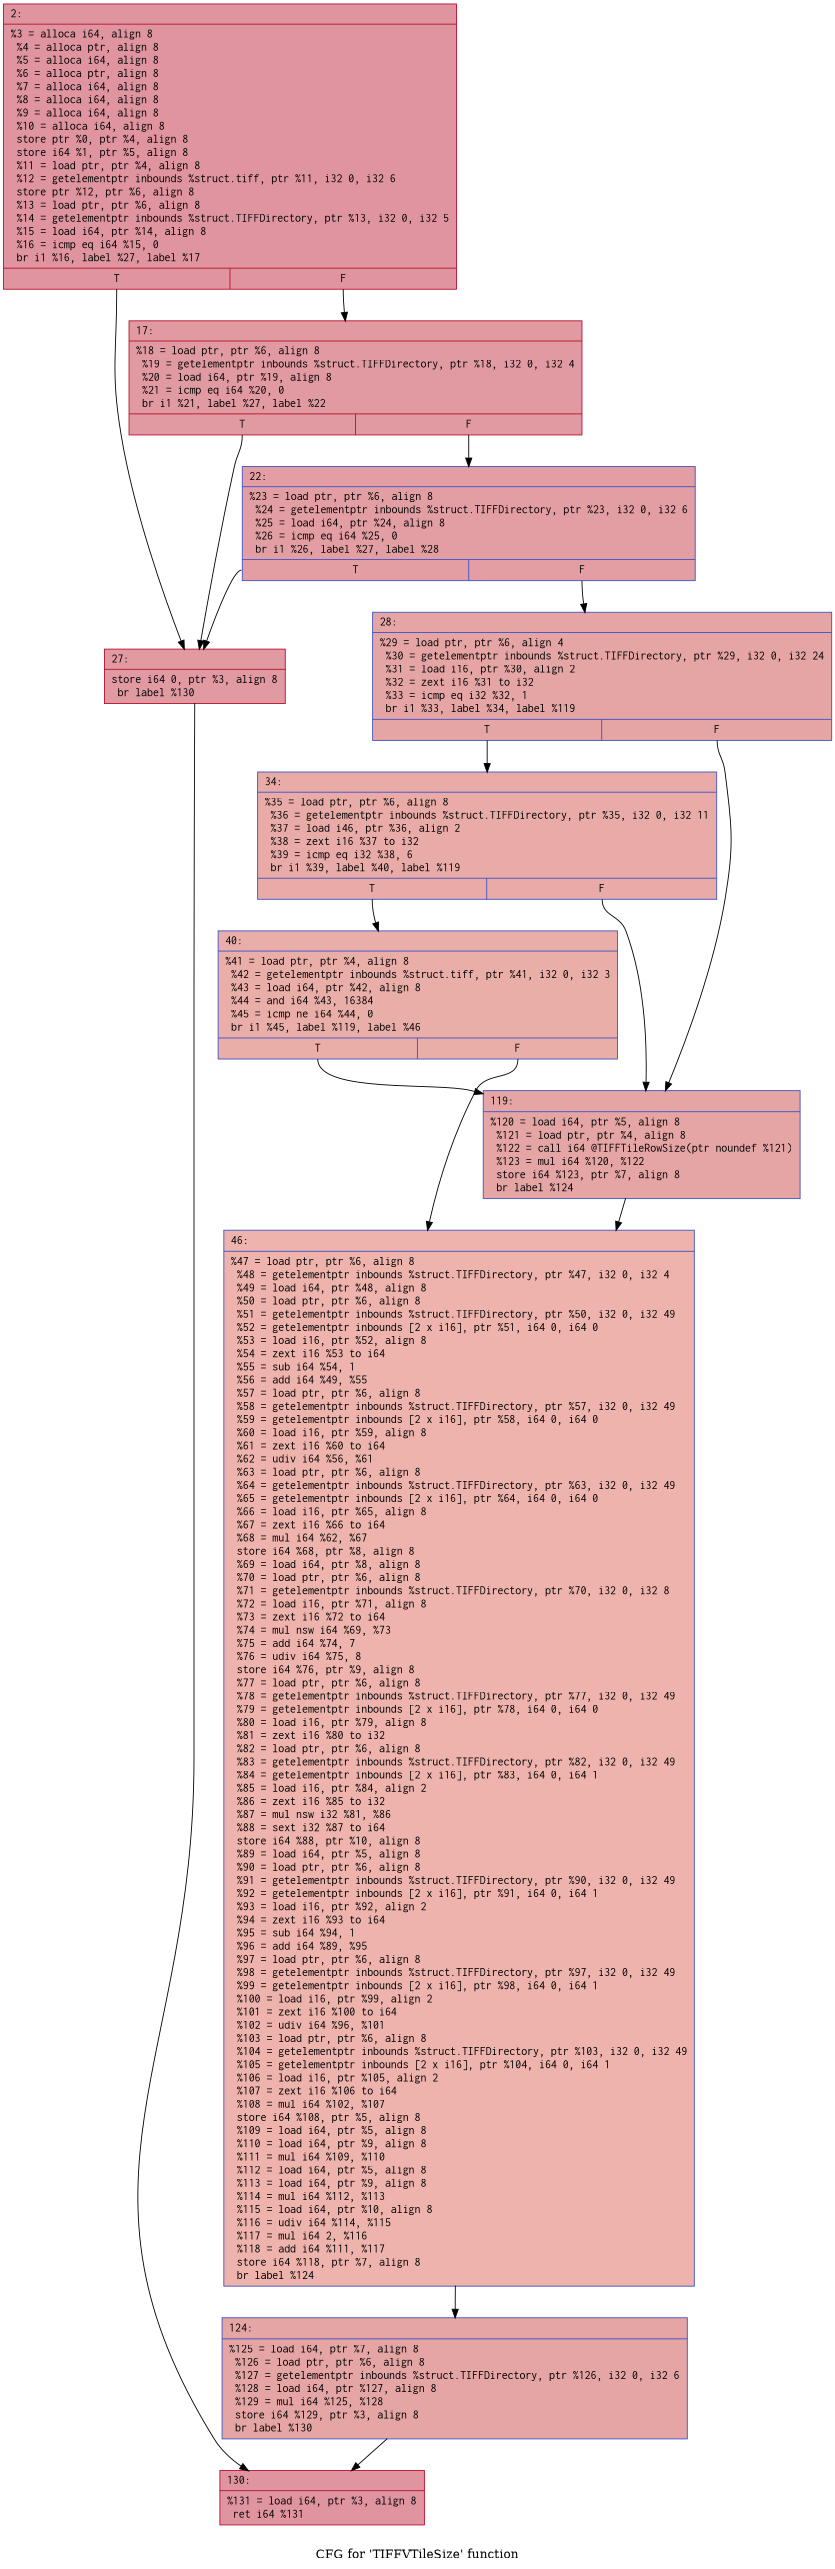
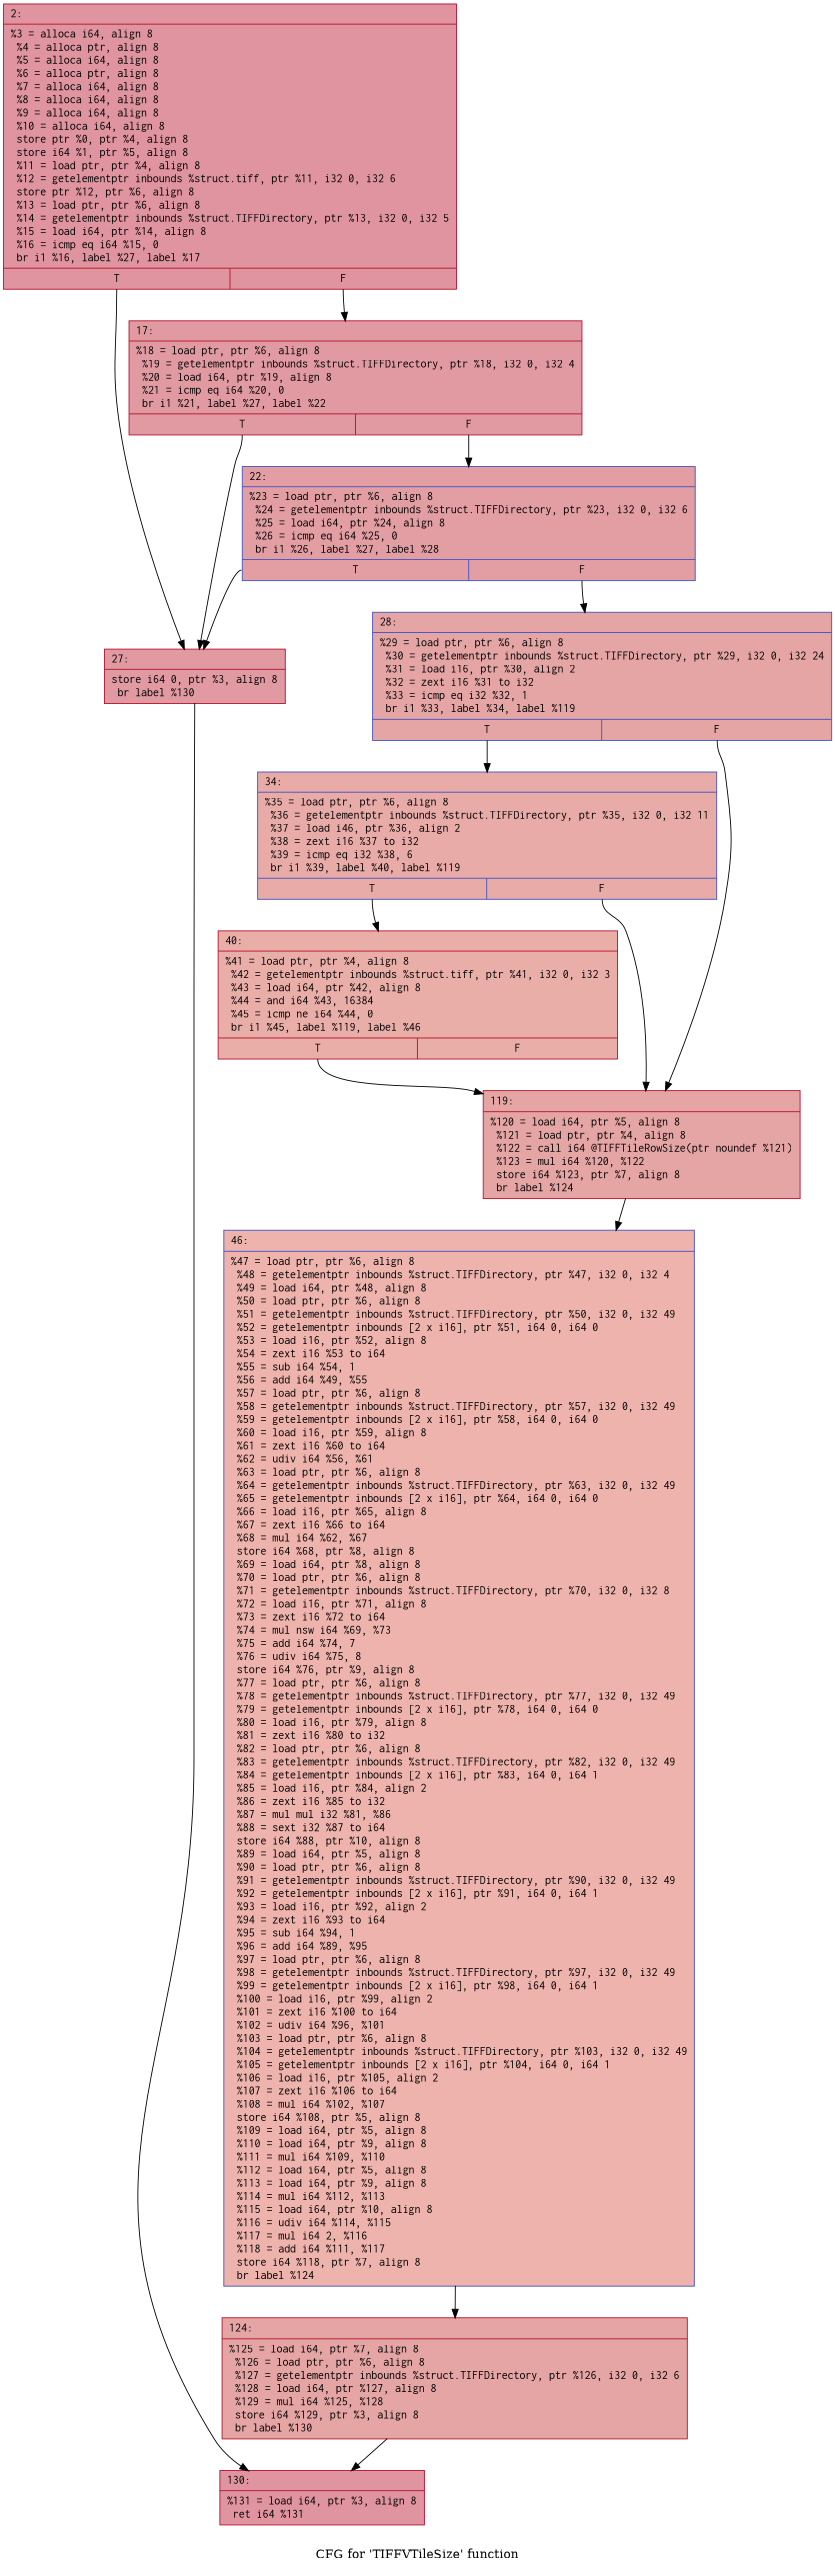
node "28:": text "%29 = load ptr, ptr %6, align 4" -> "%29 = load ptr, ptr %6, align 8"
node "40:": color #3d50c3ff -> #b70d28ff
edge "40:" -> "46:": removed
node "119:": color #3d50c3ff -> #b70d28ff
node "46:": text "%87 = mul nsw i32 %81, %86" -> "%87 = mul mul i32 %81, %86"
node "124:": color #3d50c3ff -> #b70d28ff
